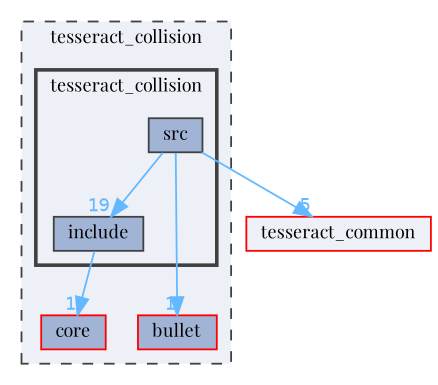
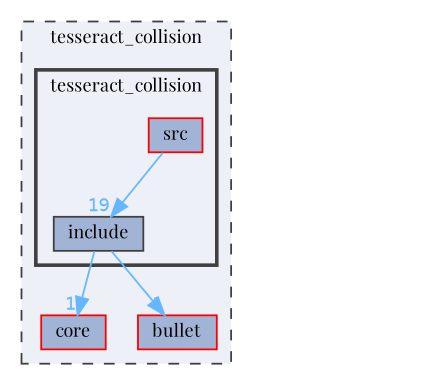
node "src": color grey25 -> red
edge "src" -> "bullet": now "include" -> "bullet"
node "tesseract_common": removed
